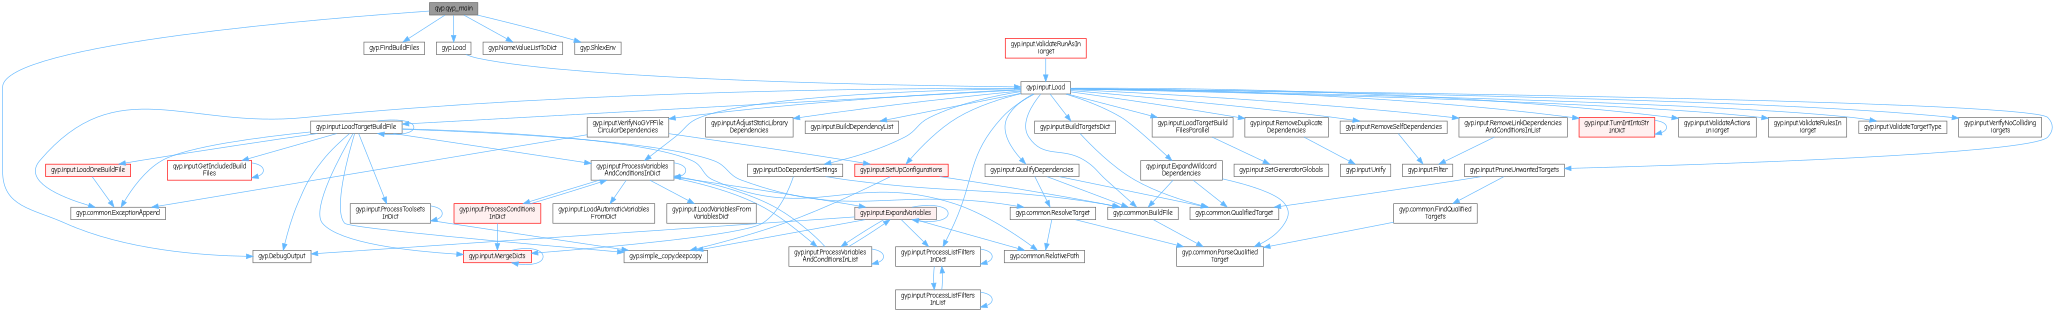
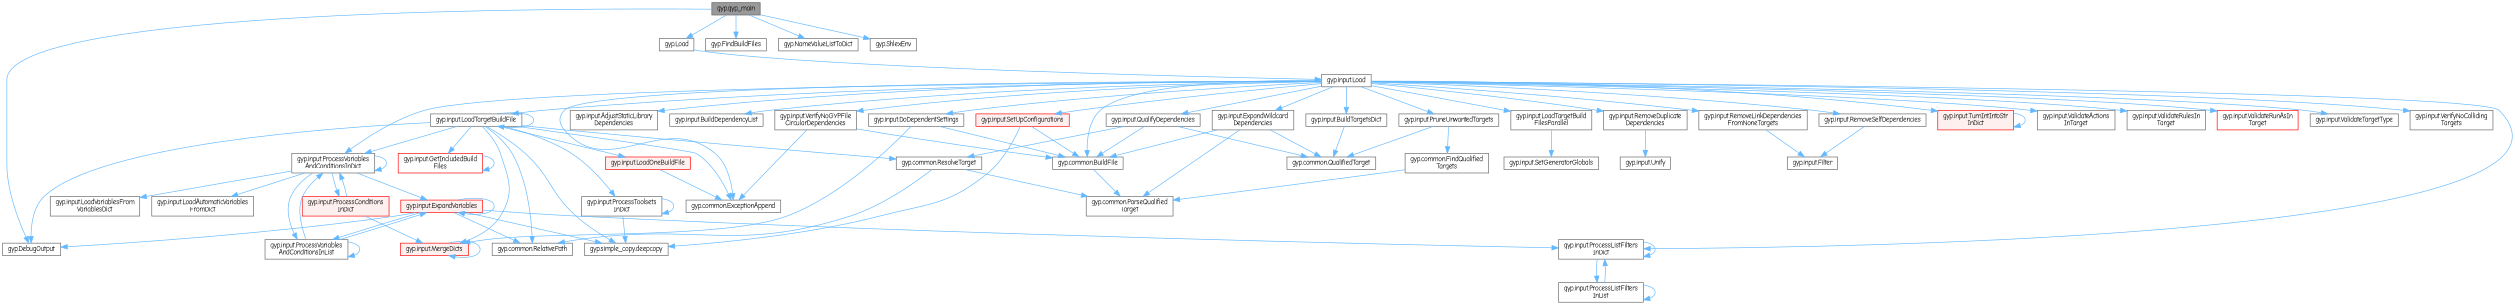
edge "gyp.input.ValidateRunAsIn Target" -> "gyp.input.Load": reversed
node "gyp.input.RemoveLinkDependencies AndConditionsInList": label "gyp.input.RemoveLinkDependencies AndConditionsInList" -> "gyp.input.RemoveLinkDependencies FromNoneTargets"
edge "gyp.input.VerifyNoGYPFile CircularDependencies" -> "gyp.input.SetUpConfigurations": now "gyp.input.VerifyNoGYPFile CircularDependencies" -> "gyp.common.BuildFile"
node "gyp.input.ExpandVariables": color grey40 -> red
